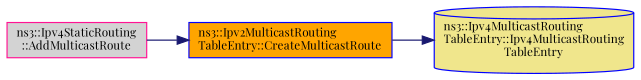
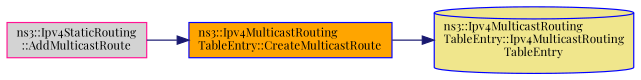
node "ns3::Ipv2MulticastRouting TableEntry::CreateMulticastRoute": label "ns3::Ipv2MulticastRouting TableEntry::CreateMulticastRoute" -> "ns3::Ipv4MulticastRouting TableEntry::CreateMulticastRoute"
